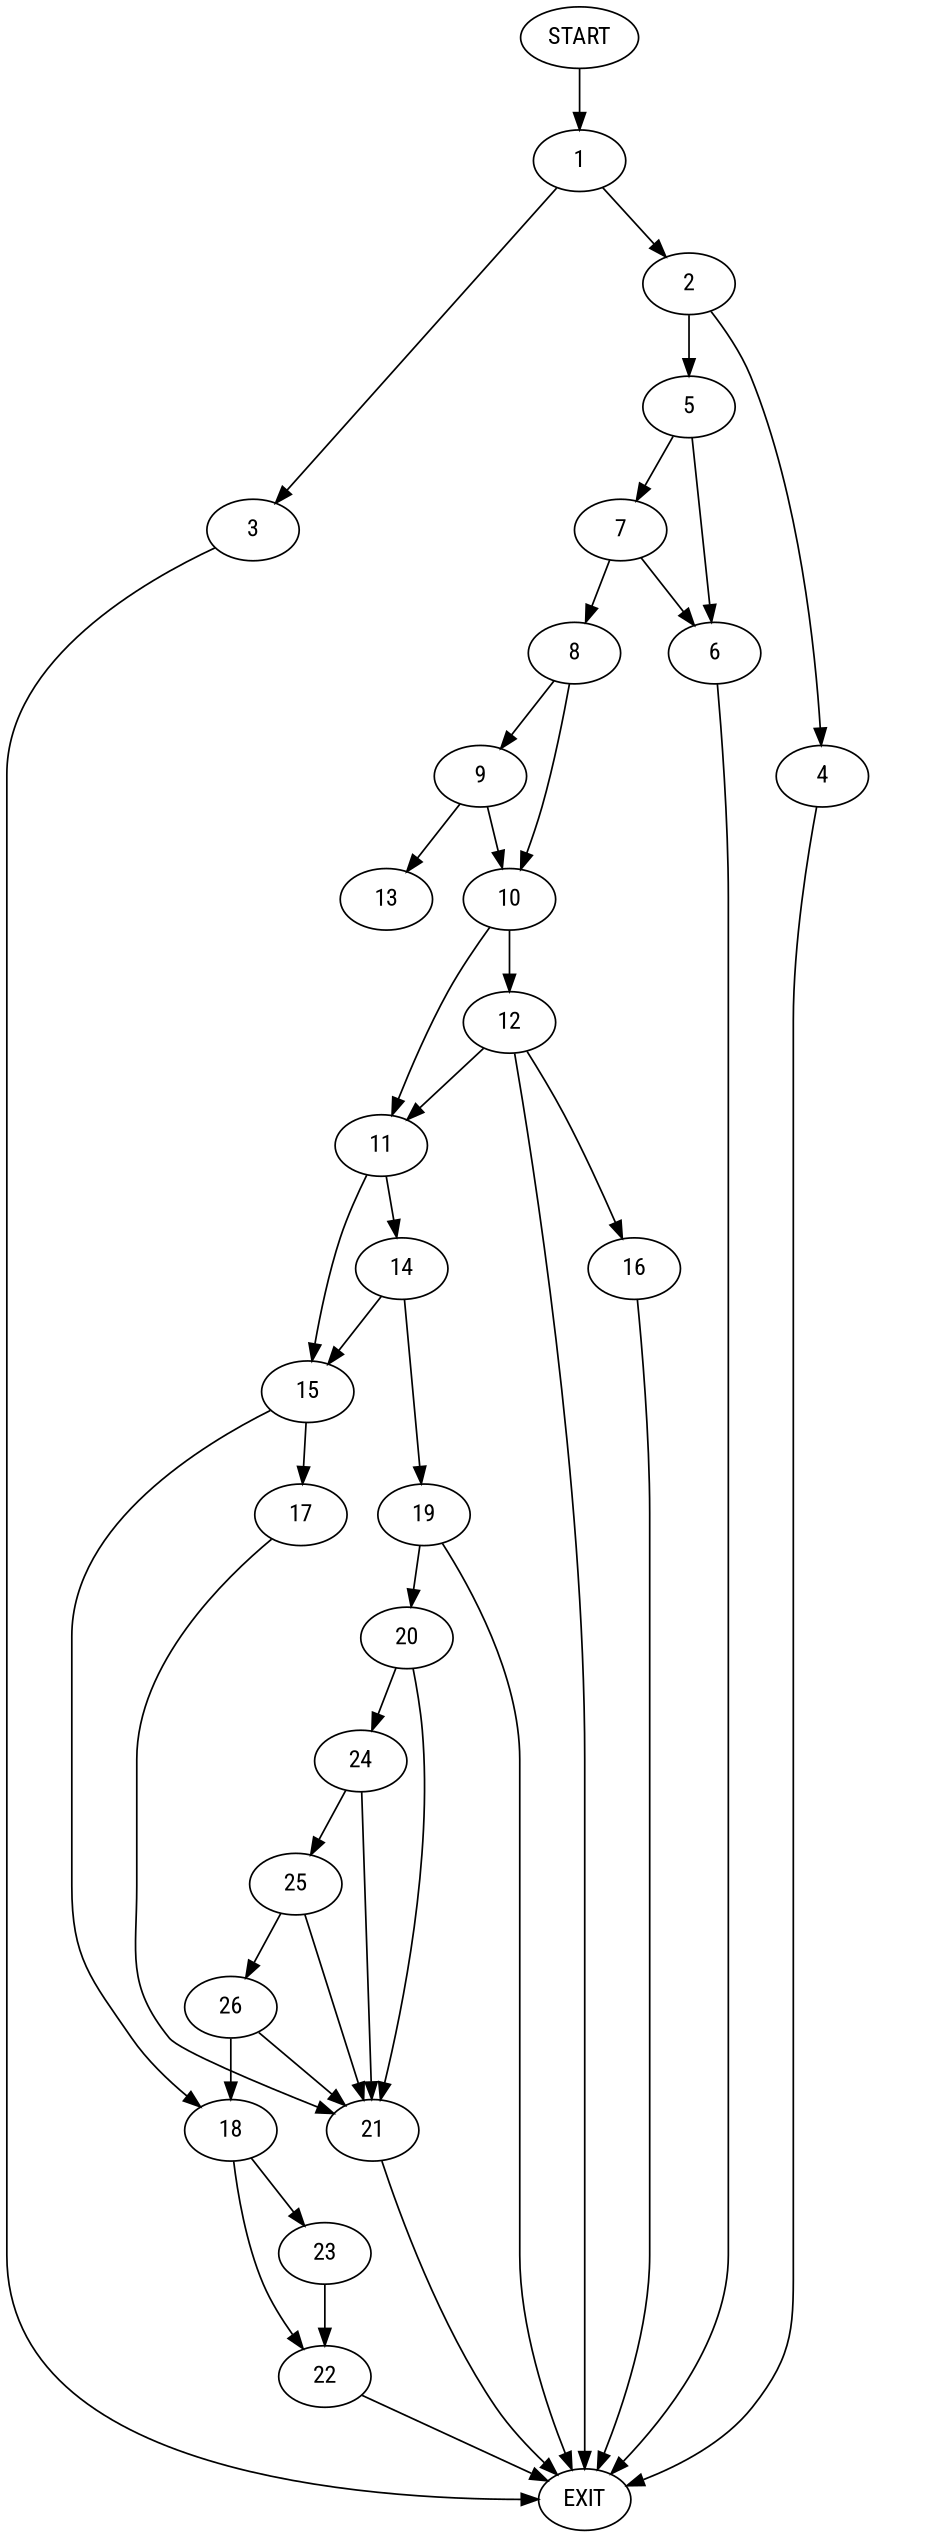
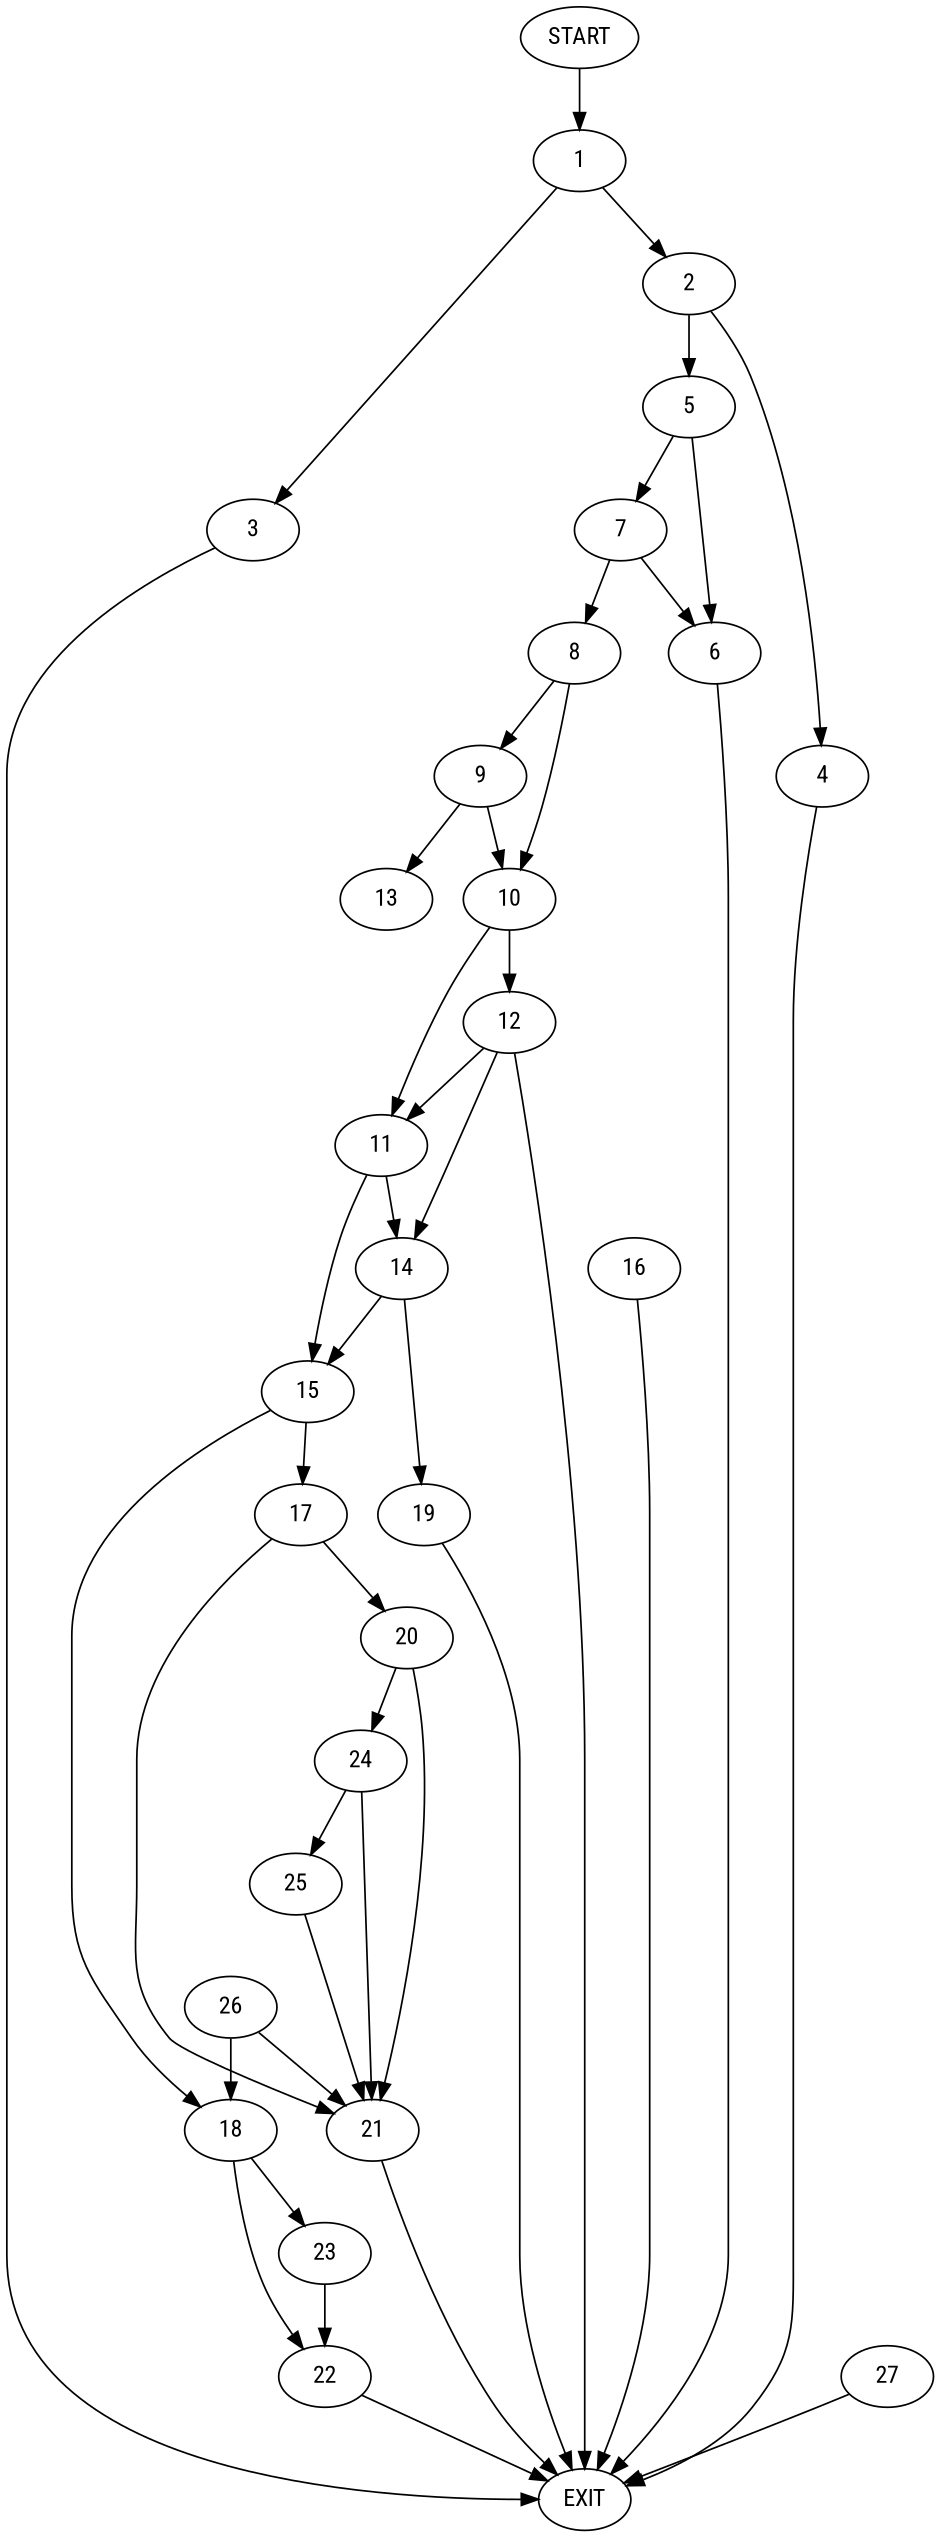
edge "12" -> "16": now "12" -> "14"
edge "19" -> "20": now "17" -> "20"
edge "25" -> "26": removed
node "27": added
